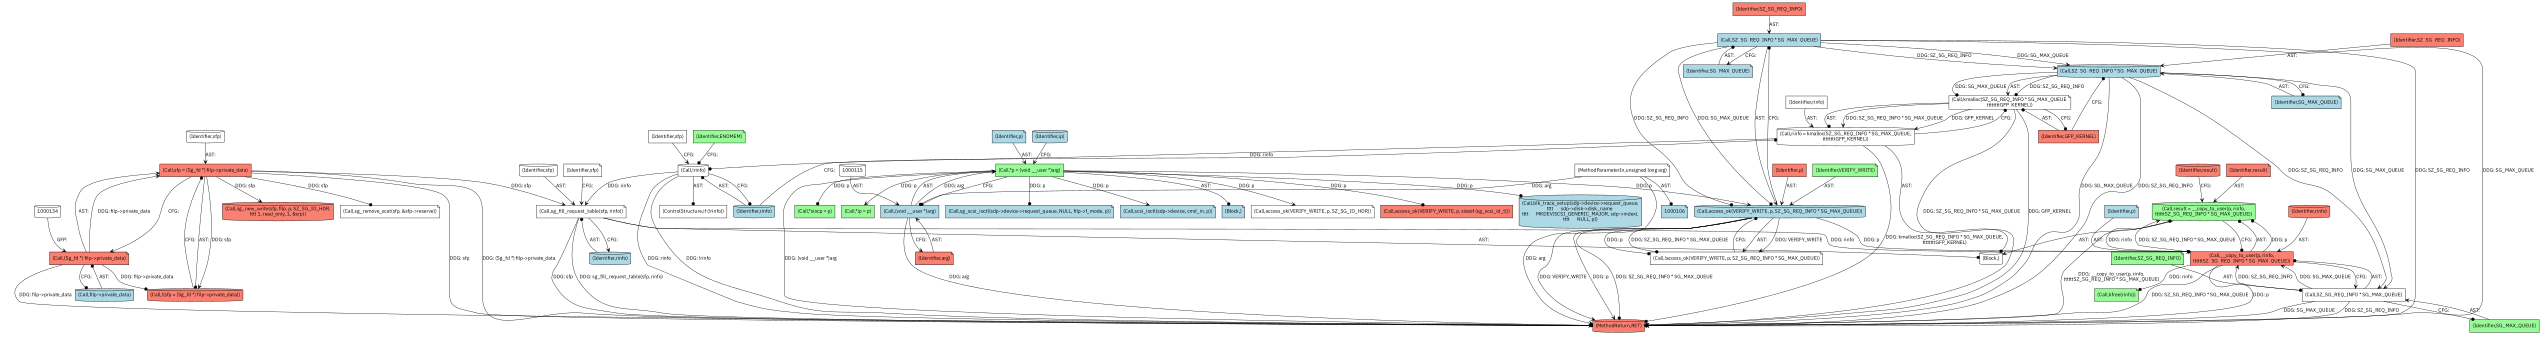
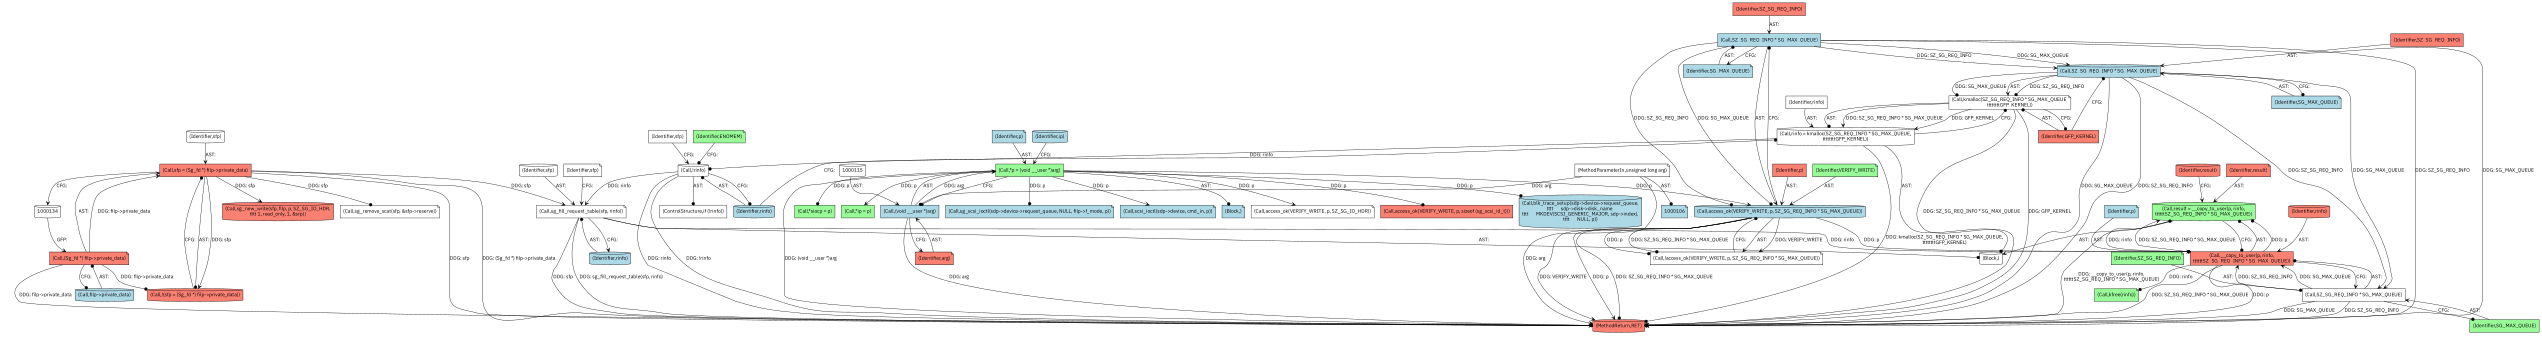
edge "(Call,sfp = (Sg_fd *) filp->private_data)" -> "(Call,(Sg_fd *) filp->private_data)": now "(Call,sfp = (Sg_fd *) filp->private_data)" -> "1000134"
